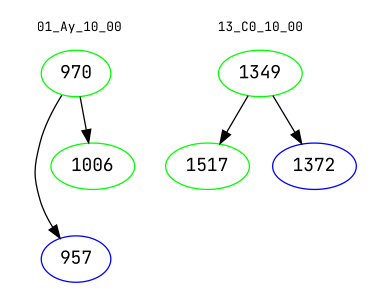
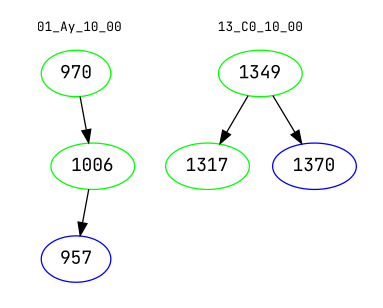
edge "970" -> "957": now "1006" -> "957"
node "1517": label "1517" -> "1317"
node "1372": label "1372" -> "1370"
